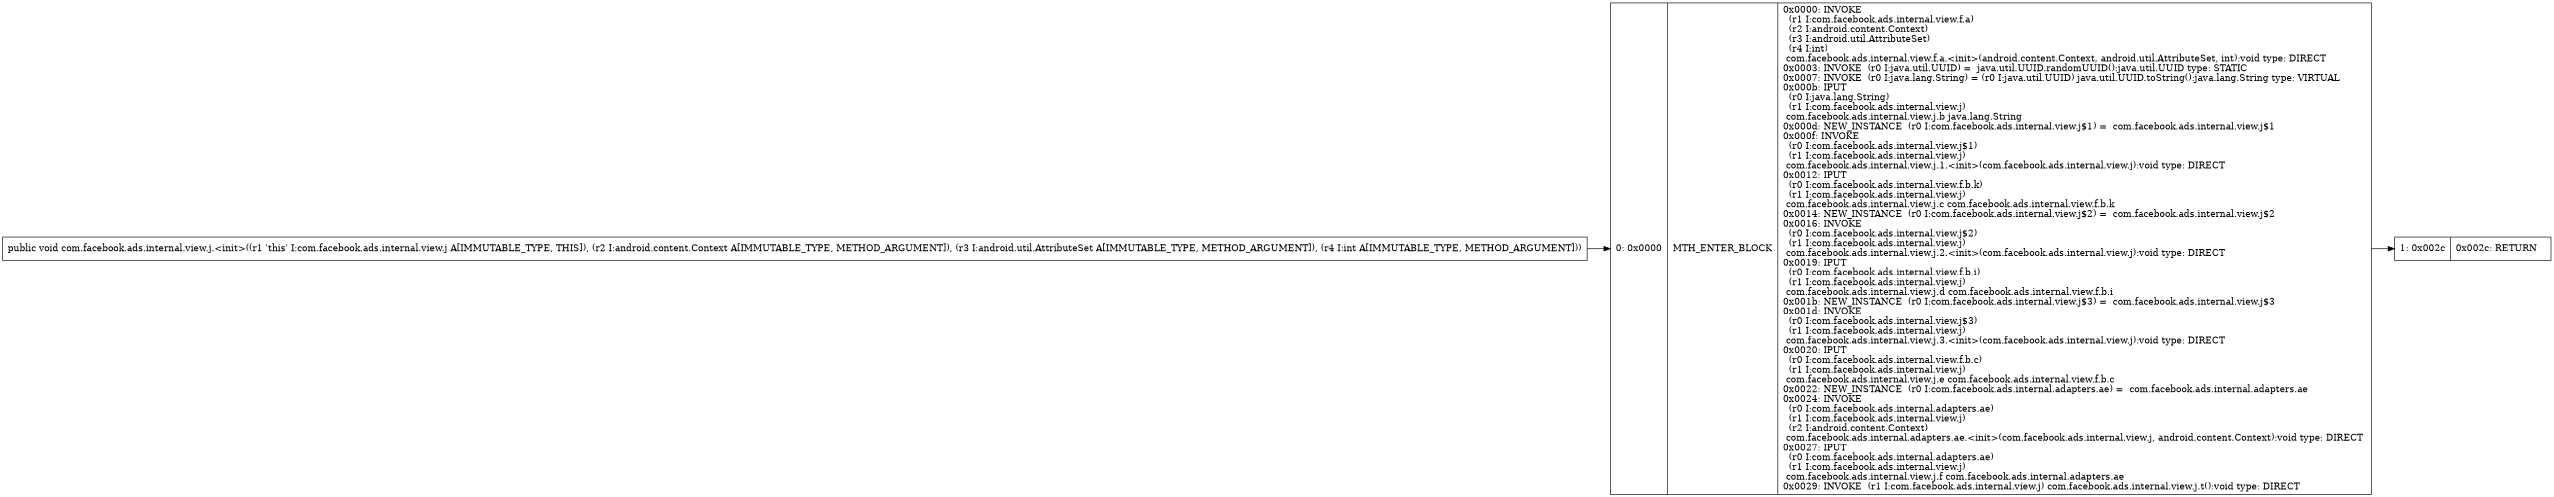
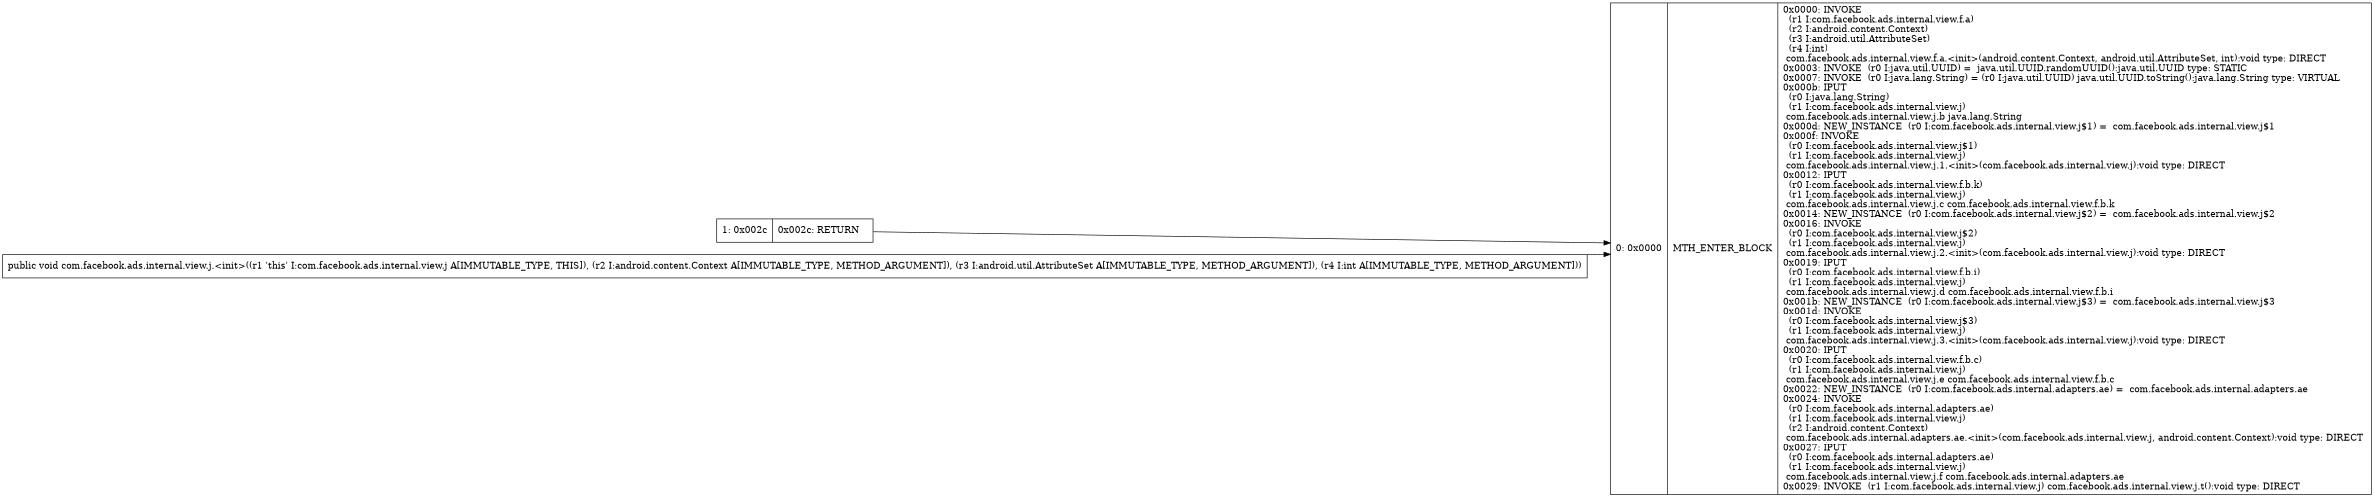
edge "0: 0x0000" -> "1: 0x002c": reversed
